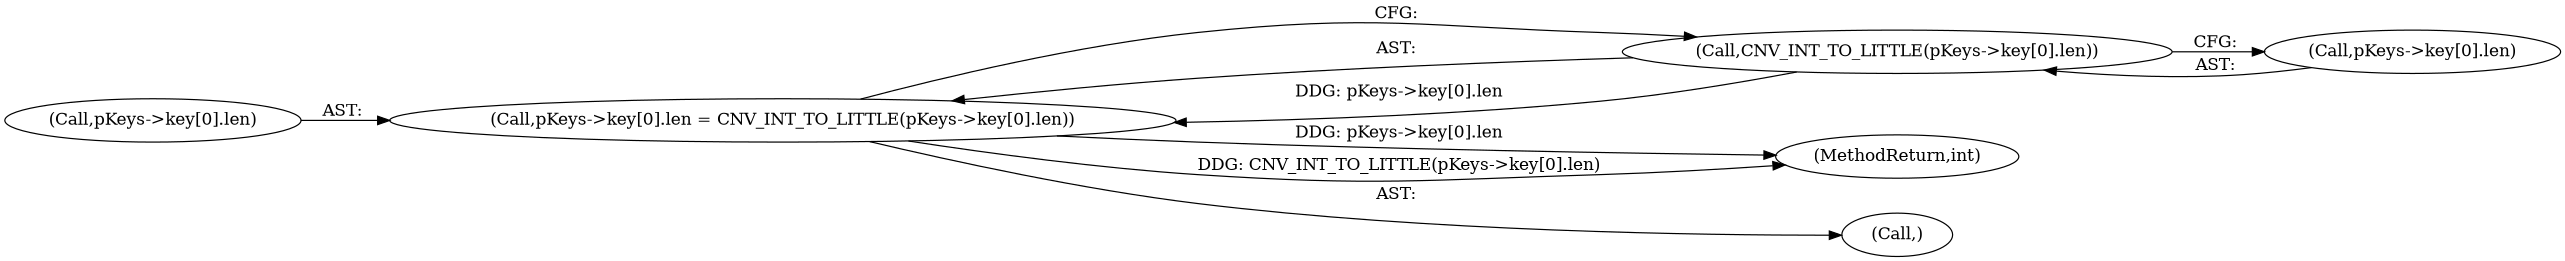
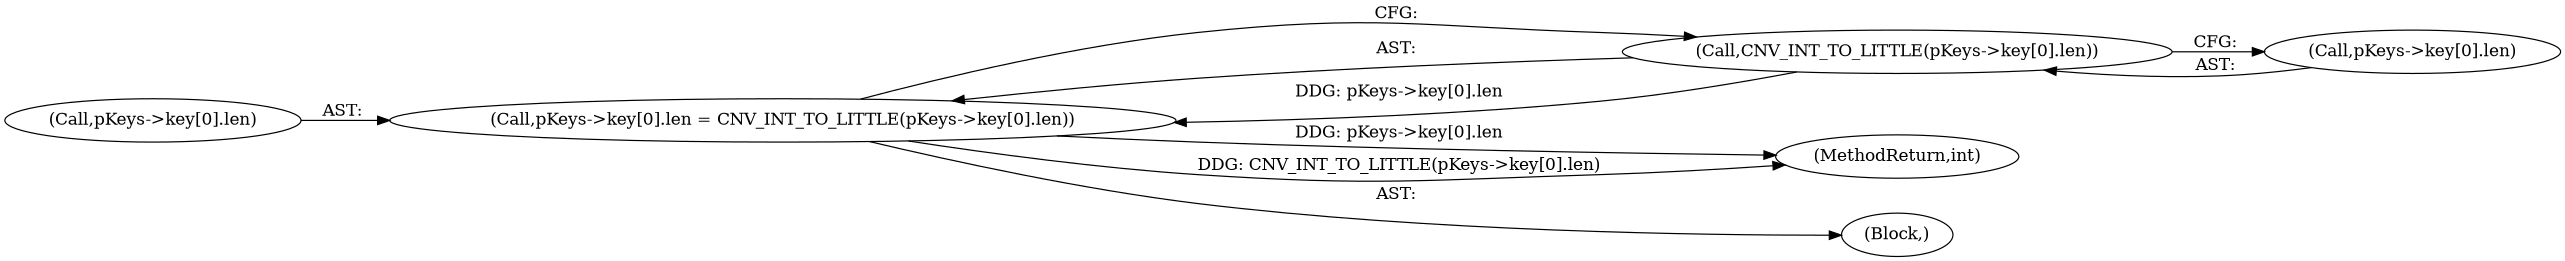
node "(Call,)": label "(Call,)" -> "(Block,)"
